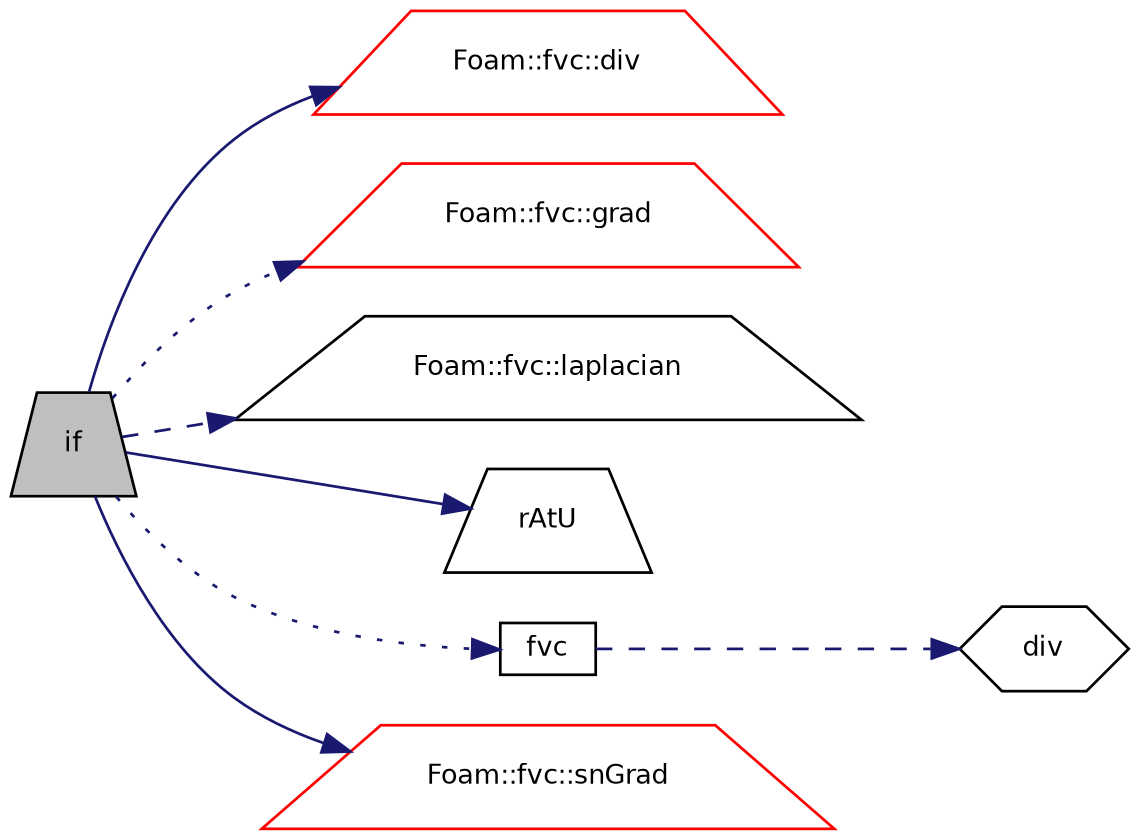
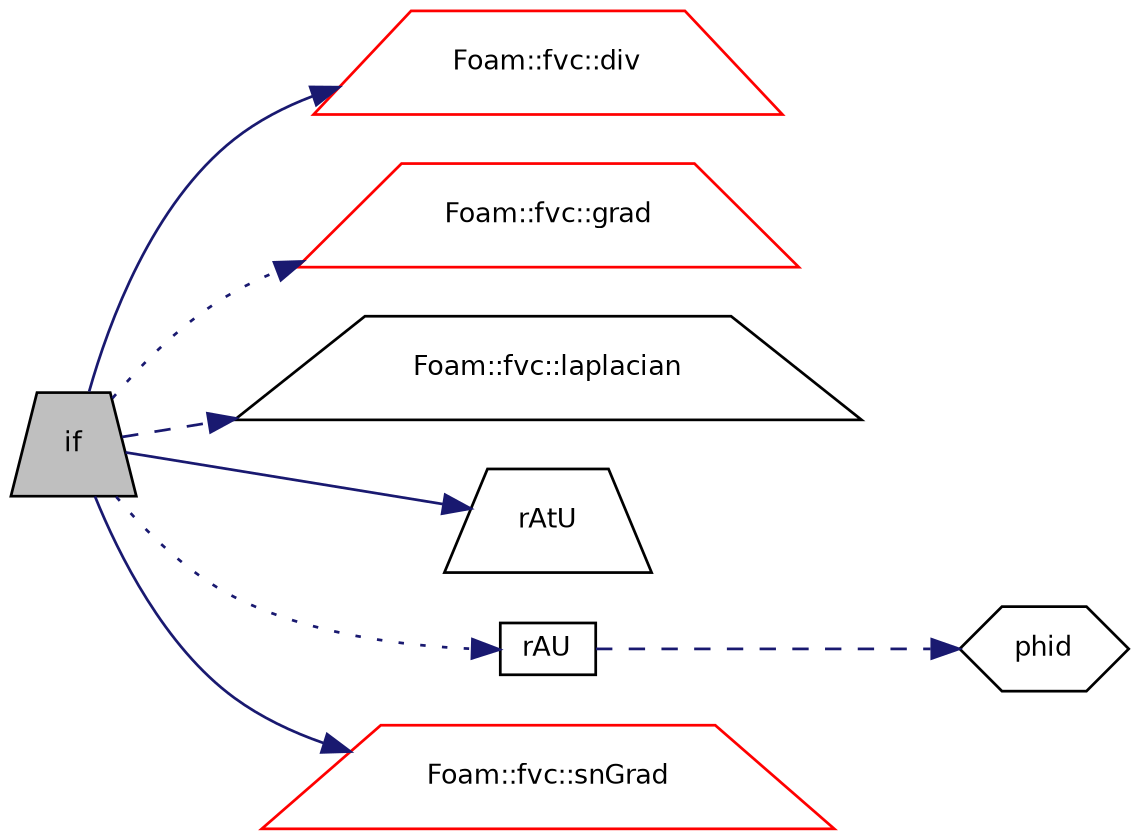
node "fvc": label "fvc" -> "rAU"
node "div": label "div" -> "phid"
